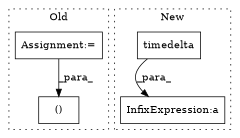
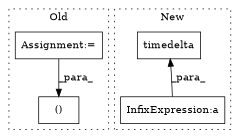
edge "timedelta" -> "InfixExpression:a": reversed
